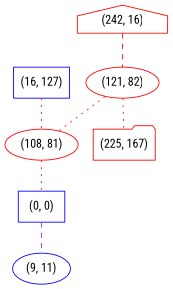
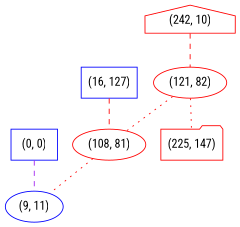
node "(242, 16)": label "(242, 16)" -> "(242, 10)"
edge "(16, 127)" -- "(108, 81)": style dotted -> dashed
node "(225, 167)": label "(225, 167)" -> "(225, 147)"
edge "(108, 81)" -- "(0, 0)": now "(108, 81)" -- "(9, 11)"
